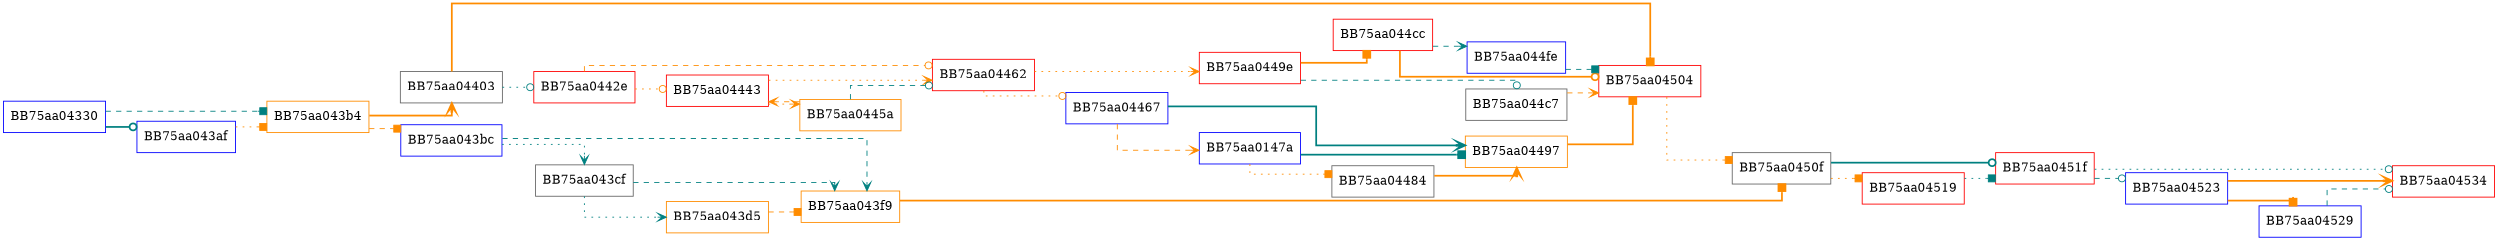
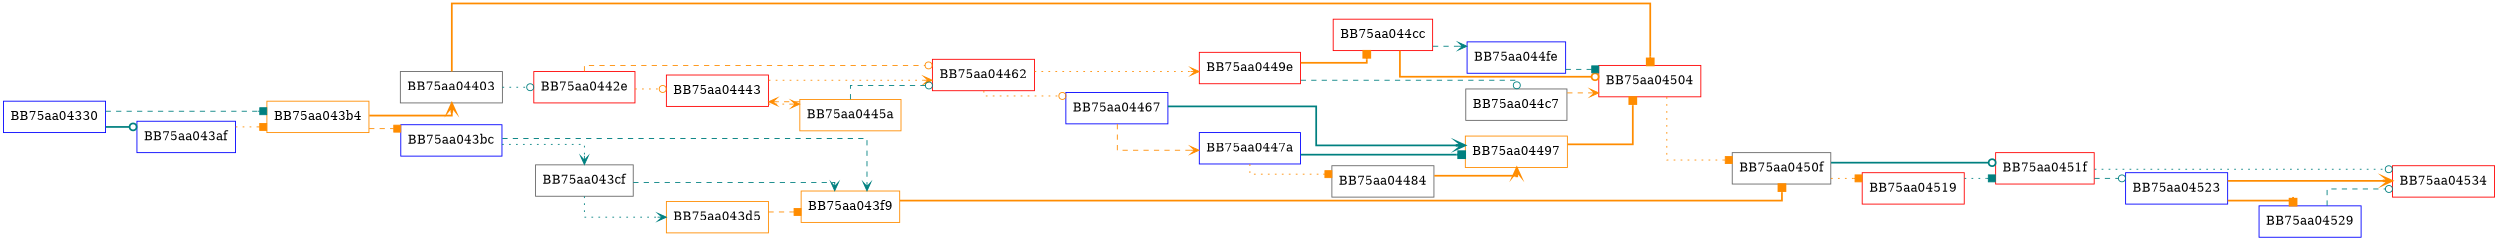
node "BB75aa0147a": label "BB75aa0147a" -> "BB75aa0447a"
